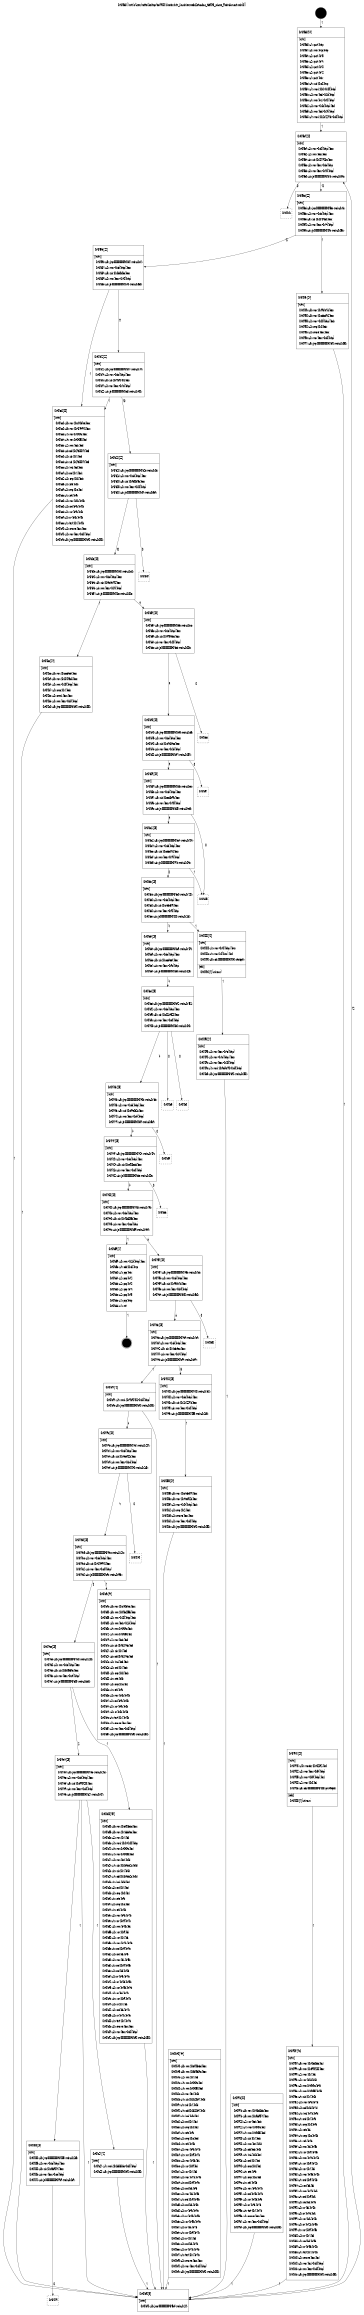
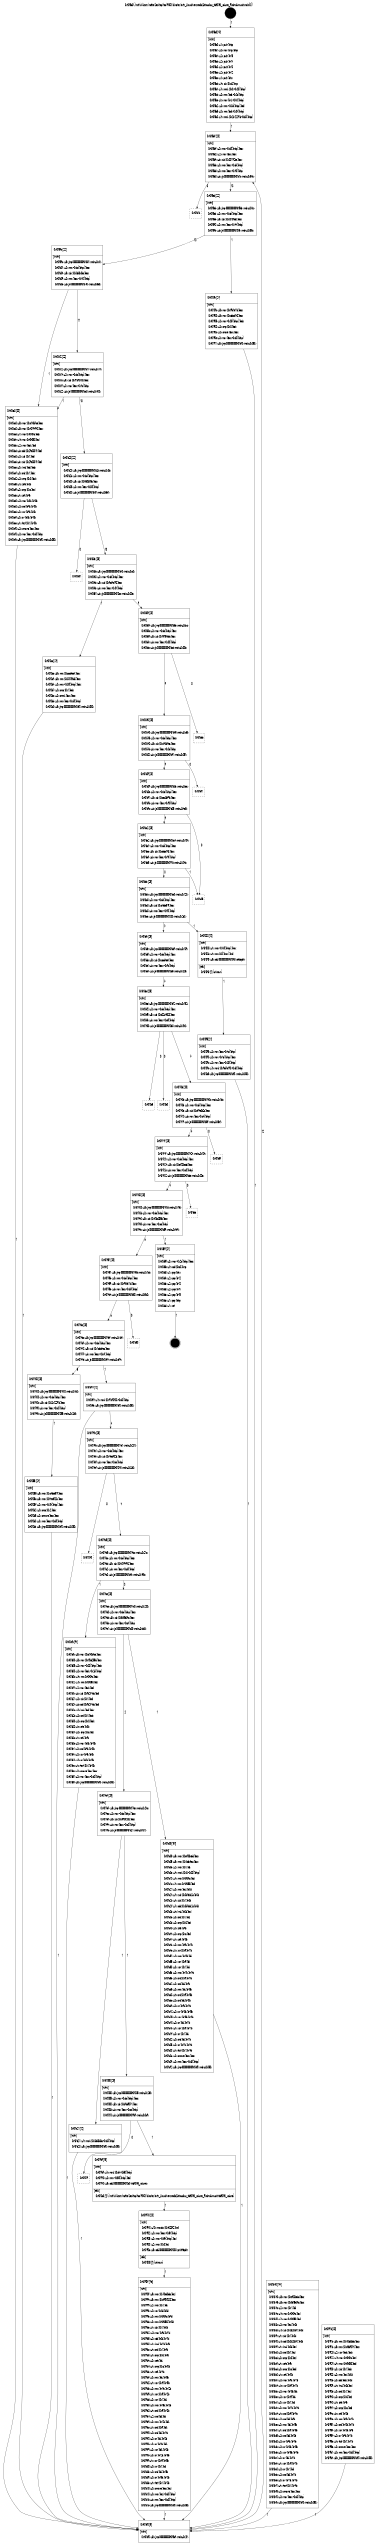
edge "0x4017e7 [25]" -> "0x401df8 [5]": now "0x401cfb [94]" -> "0x401df8 [5]"
node "0x401969 [15]": added
